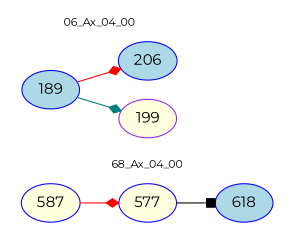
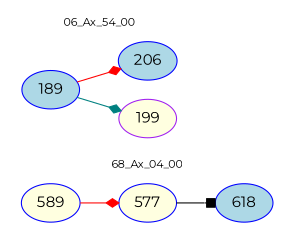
cluster "06_Ax_04_00": label "06_Ax_04_00" -> "06_Ax_54_00"
node "587": label "587" -> "589"
